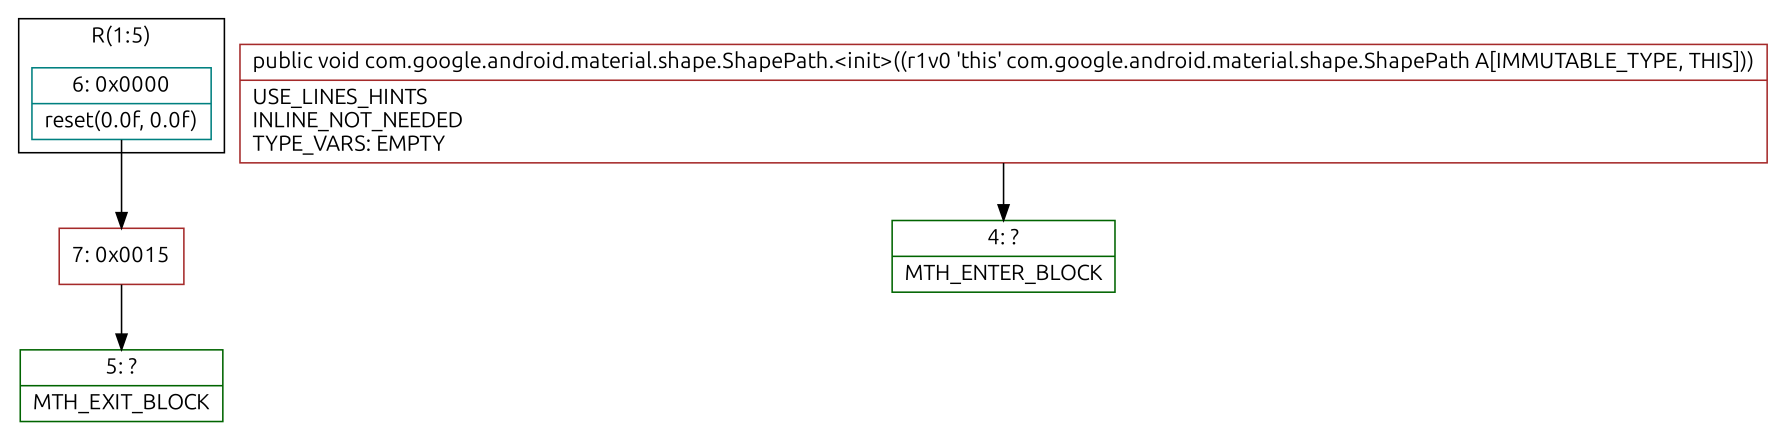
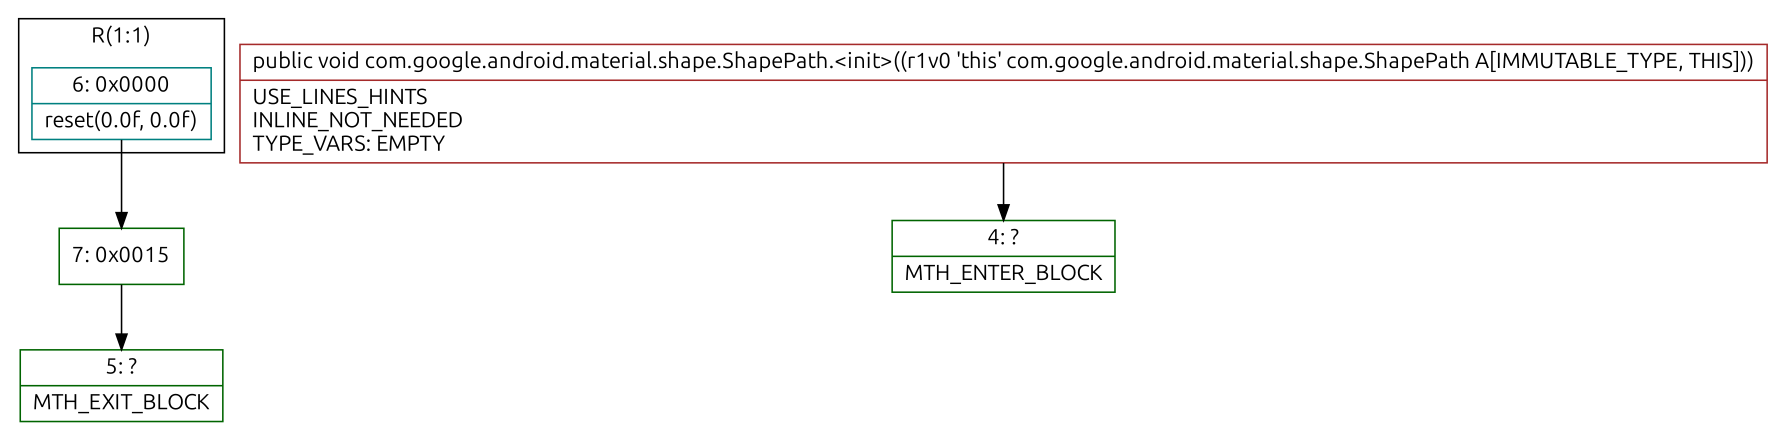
cluster "R(1:5)": label "R(1:5)" -> "R(1:1)"
node "7: 0x0015": color brown -> darkgreen
